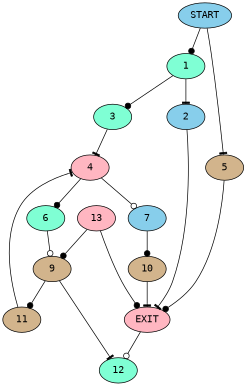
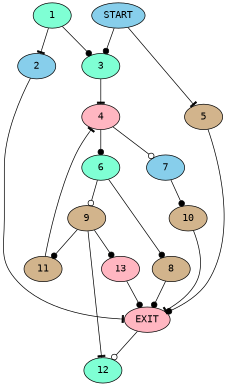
edge "START" -> "1": now "START" -> "3"
edge "13" -> "9": reversed
node "8": added
